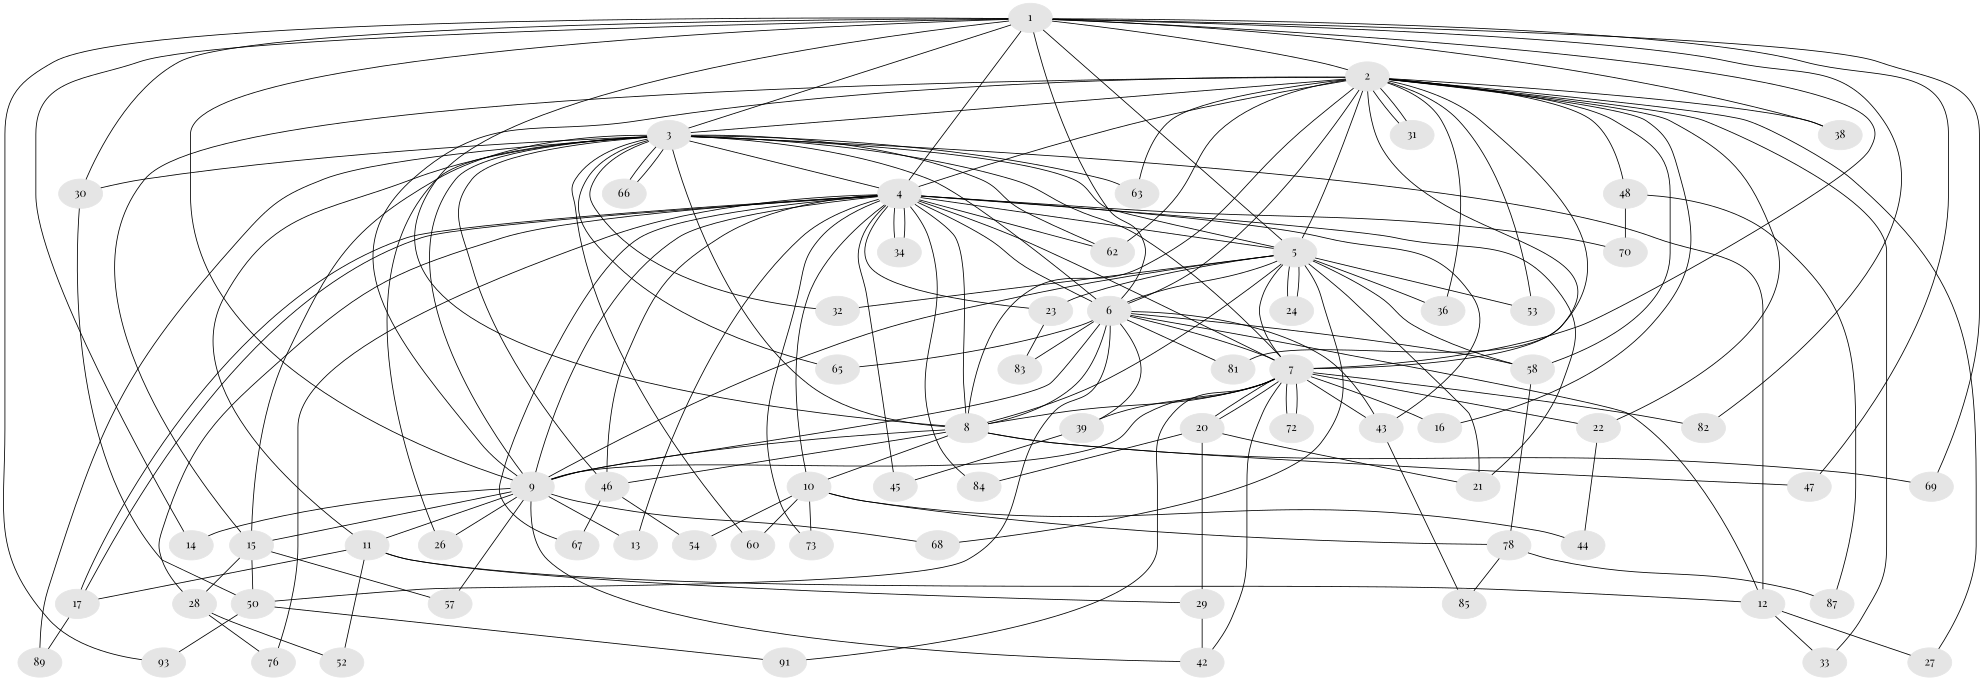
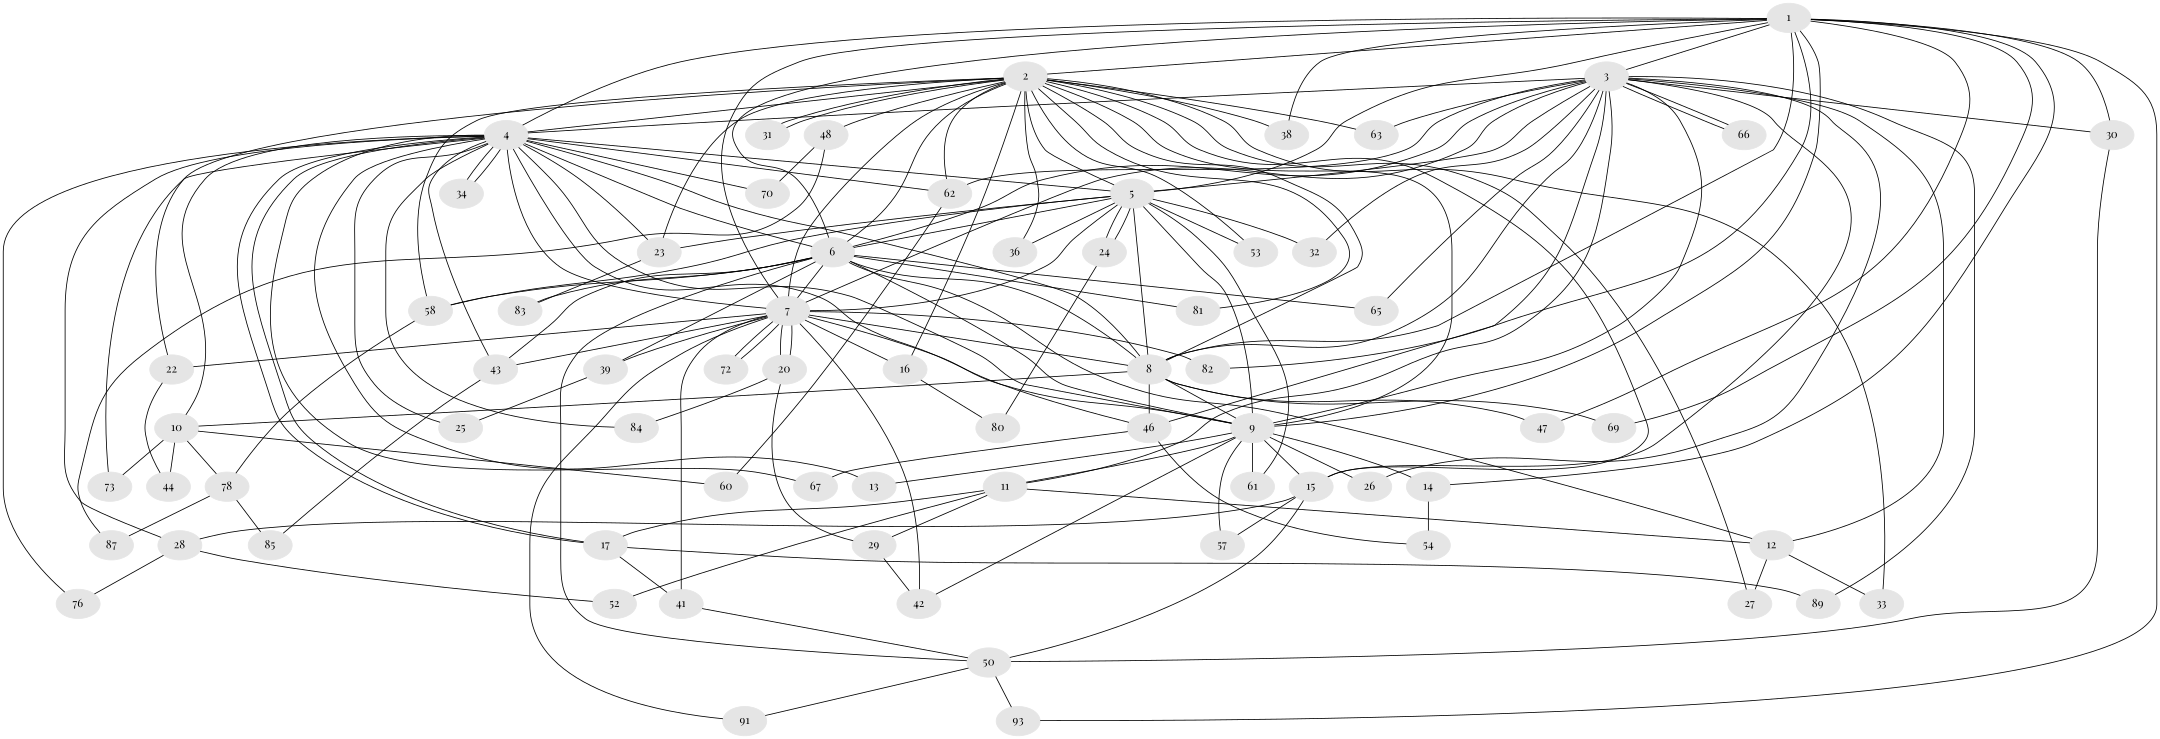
edge "2" -- "3": now "2" -- "23"
edge "3" -- "60": now "62" -- "60"
node "80": added
node "45": label "45" -> "25"
node "21": removed
edge "10" -- "54": now "14" -- "54"
node "68": label "68" -> "61"
node "41": added
